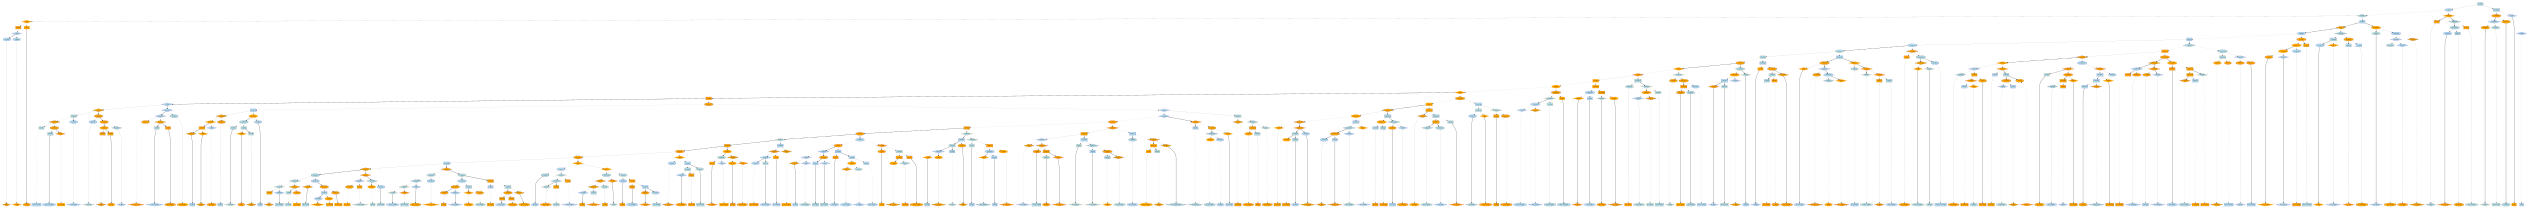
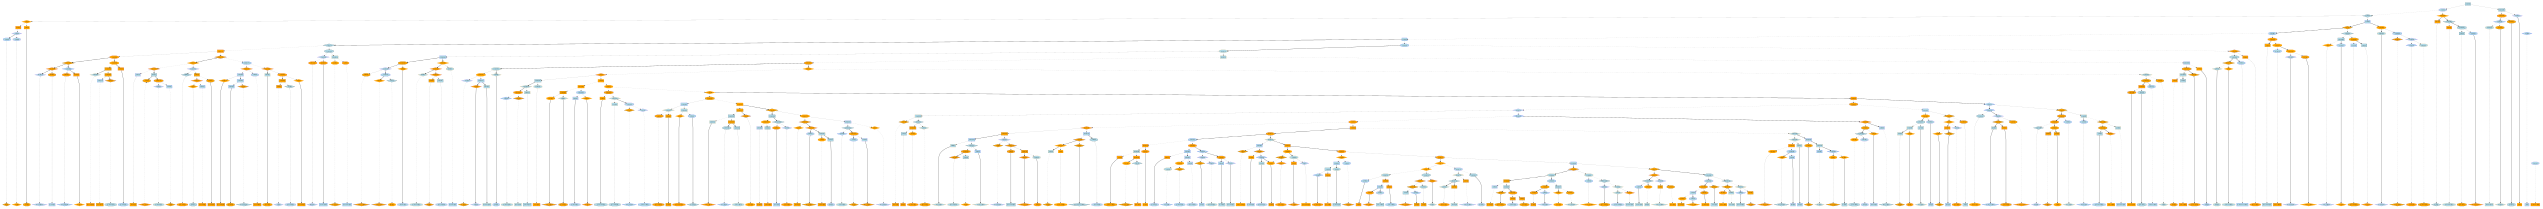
node "L4045(13)": shape diamond -> note
node "L5163(99)": shape diamond -> note
node "L5163(119)": shape note -> diamond
edge "L5163(90)" -> "L3337(2)": now "L5163(90)" -> "L3954(1)"
node "[C  E](14)": added
node "[F  G  A  B](4)": shape octagon -> diamond
